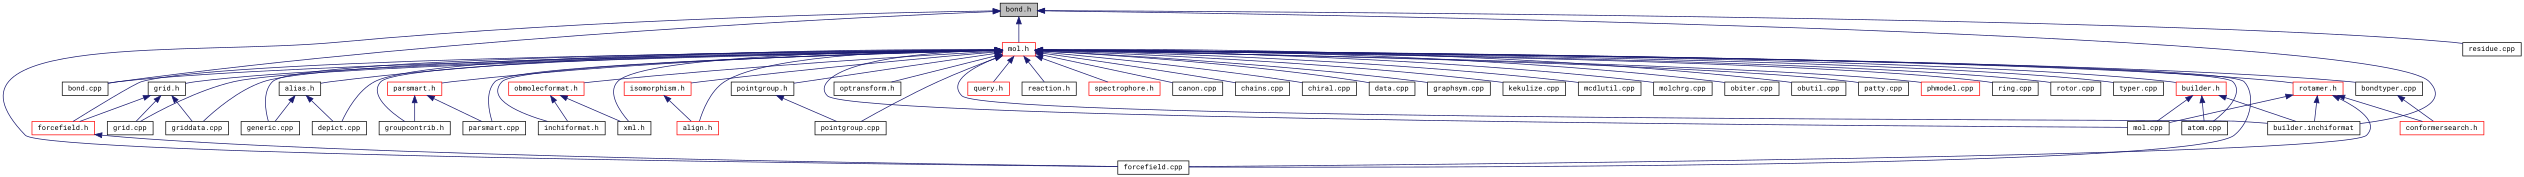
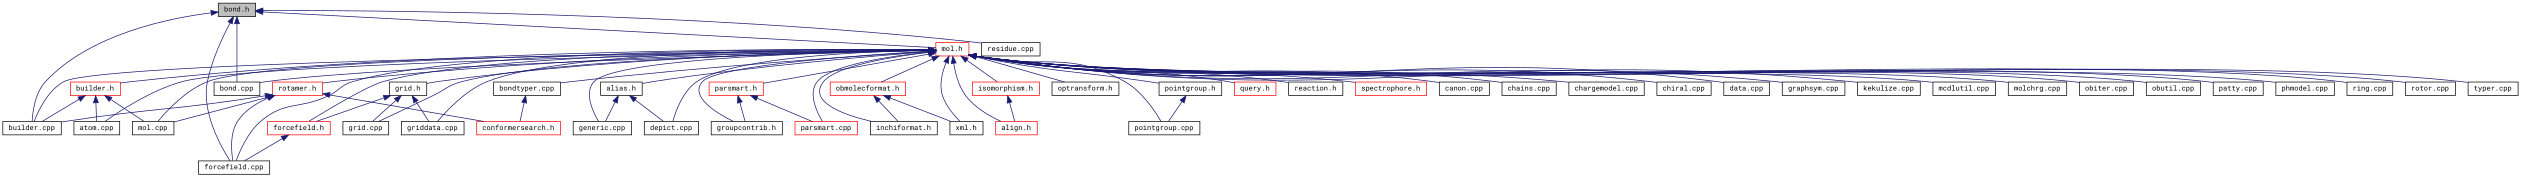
node "chargemodel.cpp": added
node "phmodel.cpp": color red -> black
node "parsmart.cpp": color black -> red
node "builder.inchiformat": label "builder.inchiformat" -> "builder.cpp"
